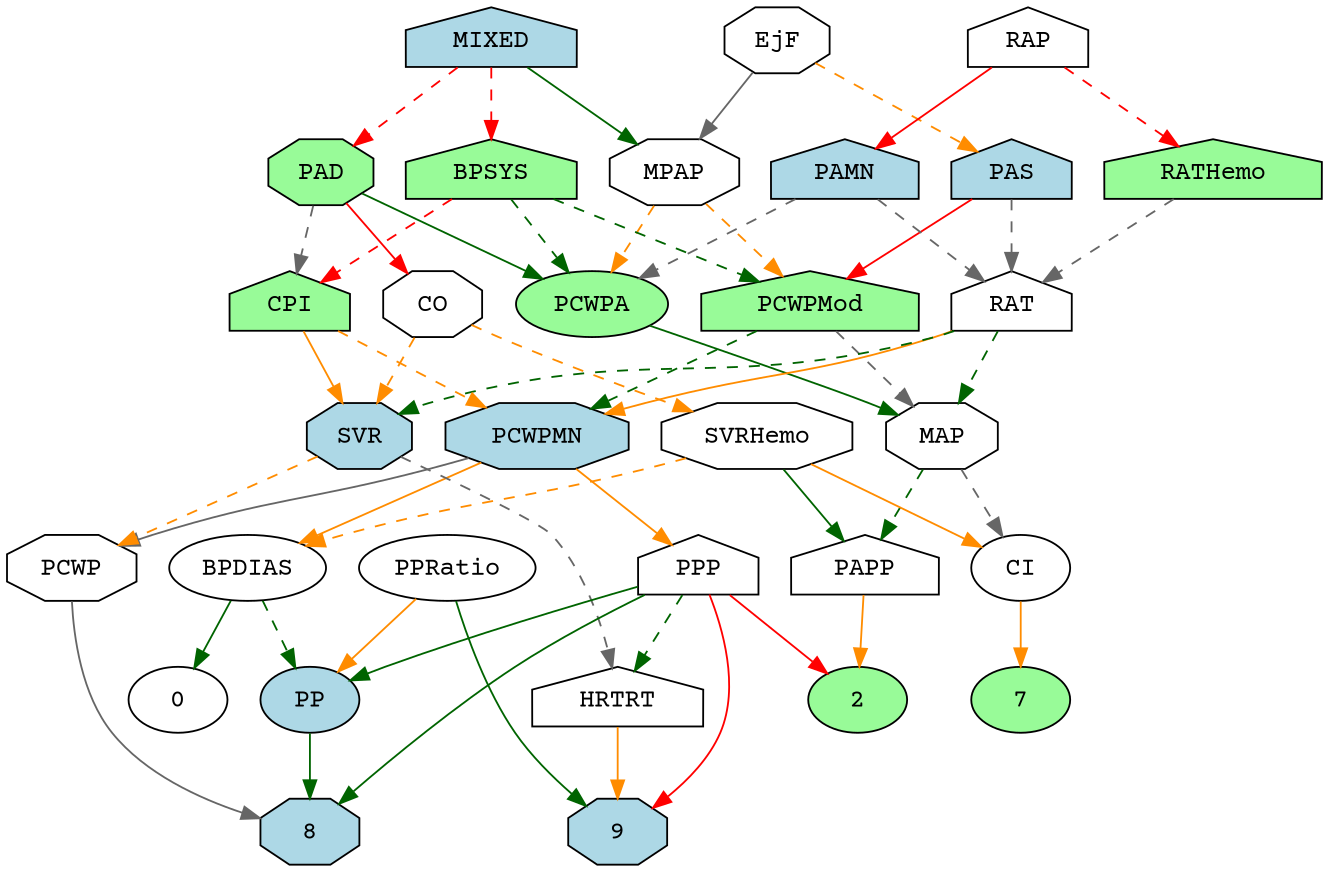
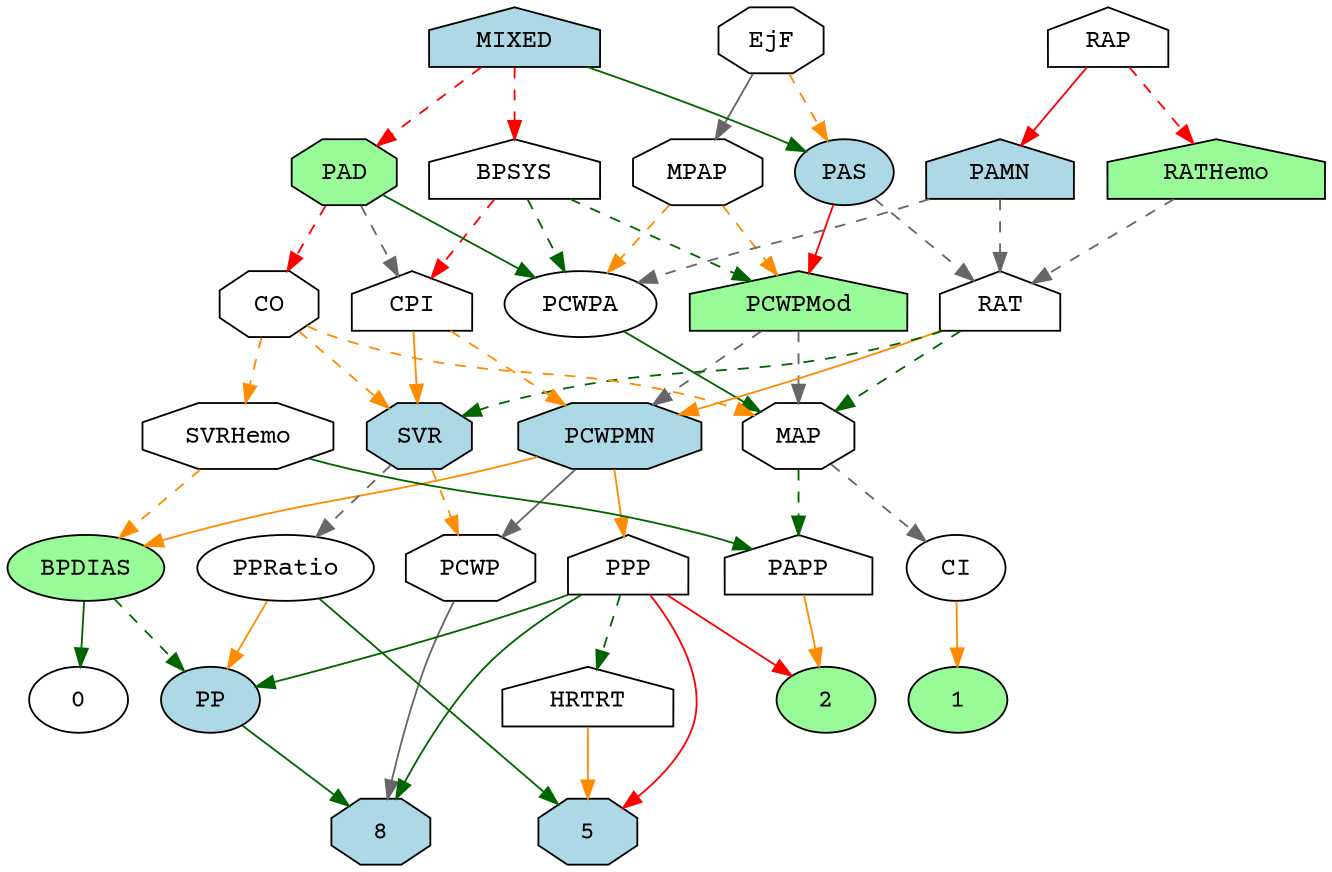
edge "MIXED" -> "MPAP": now "MIXED" -> "PAS"
node "BPSYS": fillcolor palegreen -> white
node "PAS": shape house -> ellipse
edge "PAD" -> "CO": style solid -> dashed
node "CPI": fillcolor palegreen -> white
node "PCWPA": fillcolor palegreen -> white
edge "CO" -> "MAP": added
edge "PCWPMod" -> "PCWPMN": color darkgreen -> gray40
edge "SVRHemo" -> "CI": removed
edge "SVR" -> "HRTRT": now "SVR" -> "PPRatio"
node "BPDIAS": fillcolor white -> palegreen
node "7": label "7" -> "1"
node "9": label "9" -> "5"
